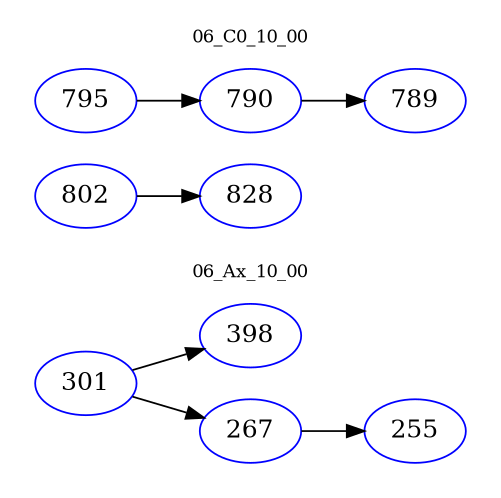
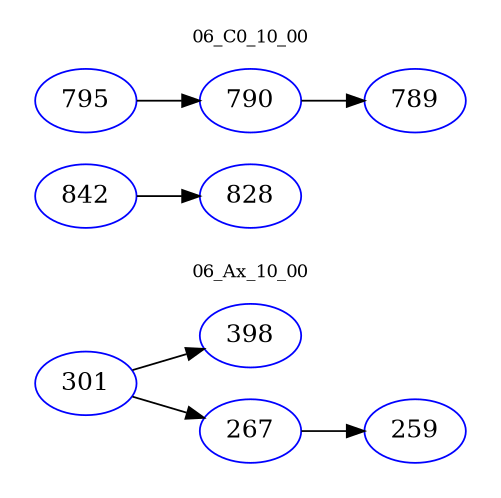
node "802": label "802" -> "842"
node "255": label "255" -> "259"
